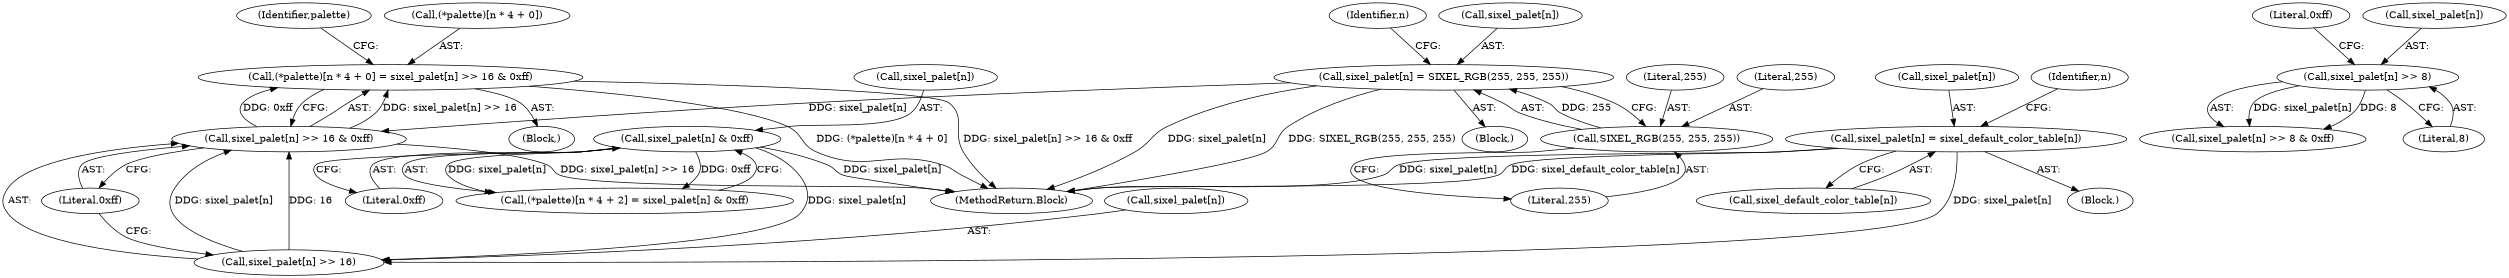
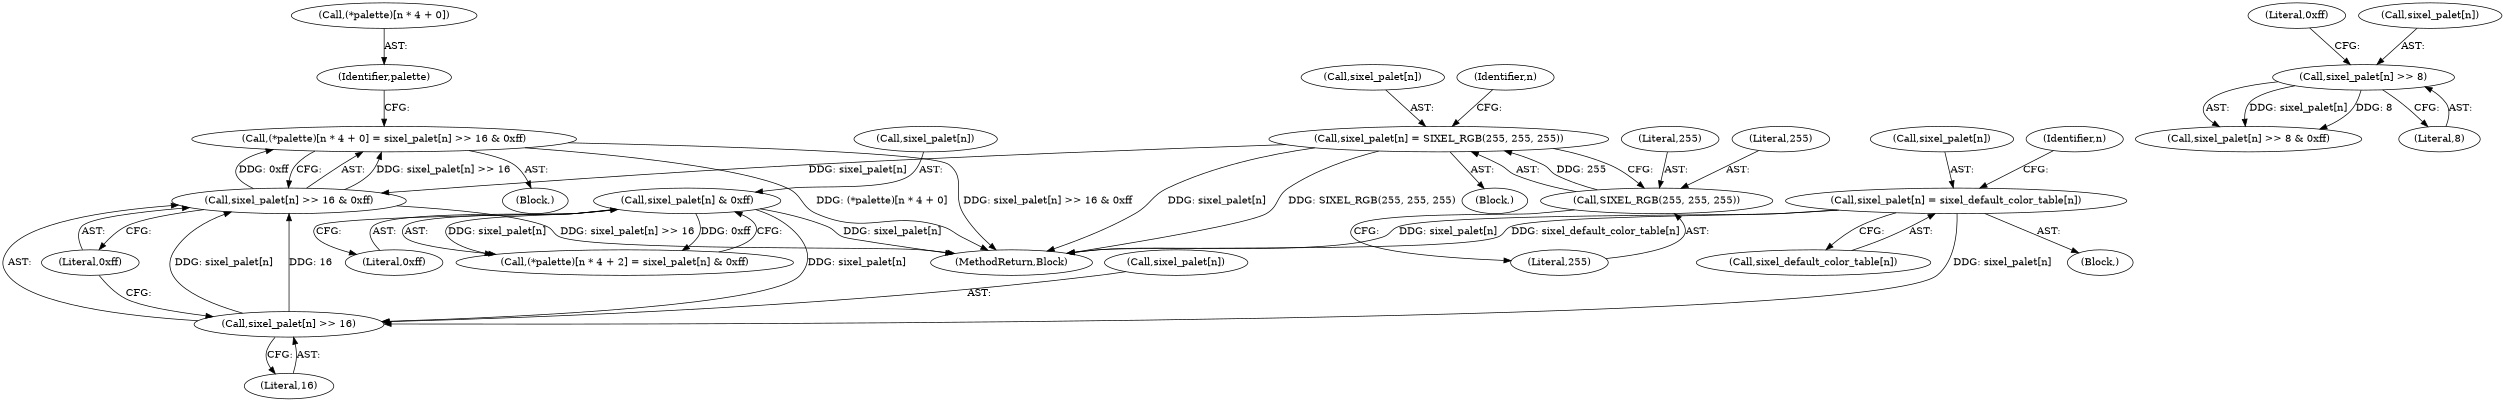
edge "(Call,(*palette)[n * 4 + 0])" -> "(Call,(*palette)[n * 4 + 0] = sixel_palet[n] >> 16 & 0xff)": now "(Call,(*palette)[n * 4 + 0])" -> "(Identifier,palette)"
node "(Literal,16)": added
